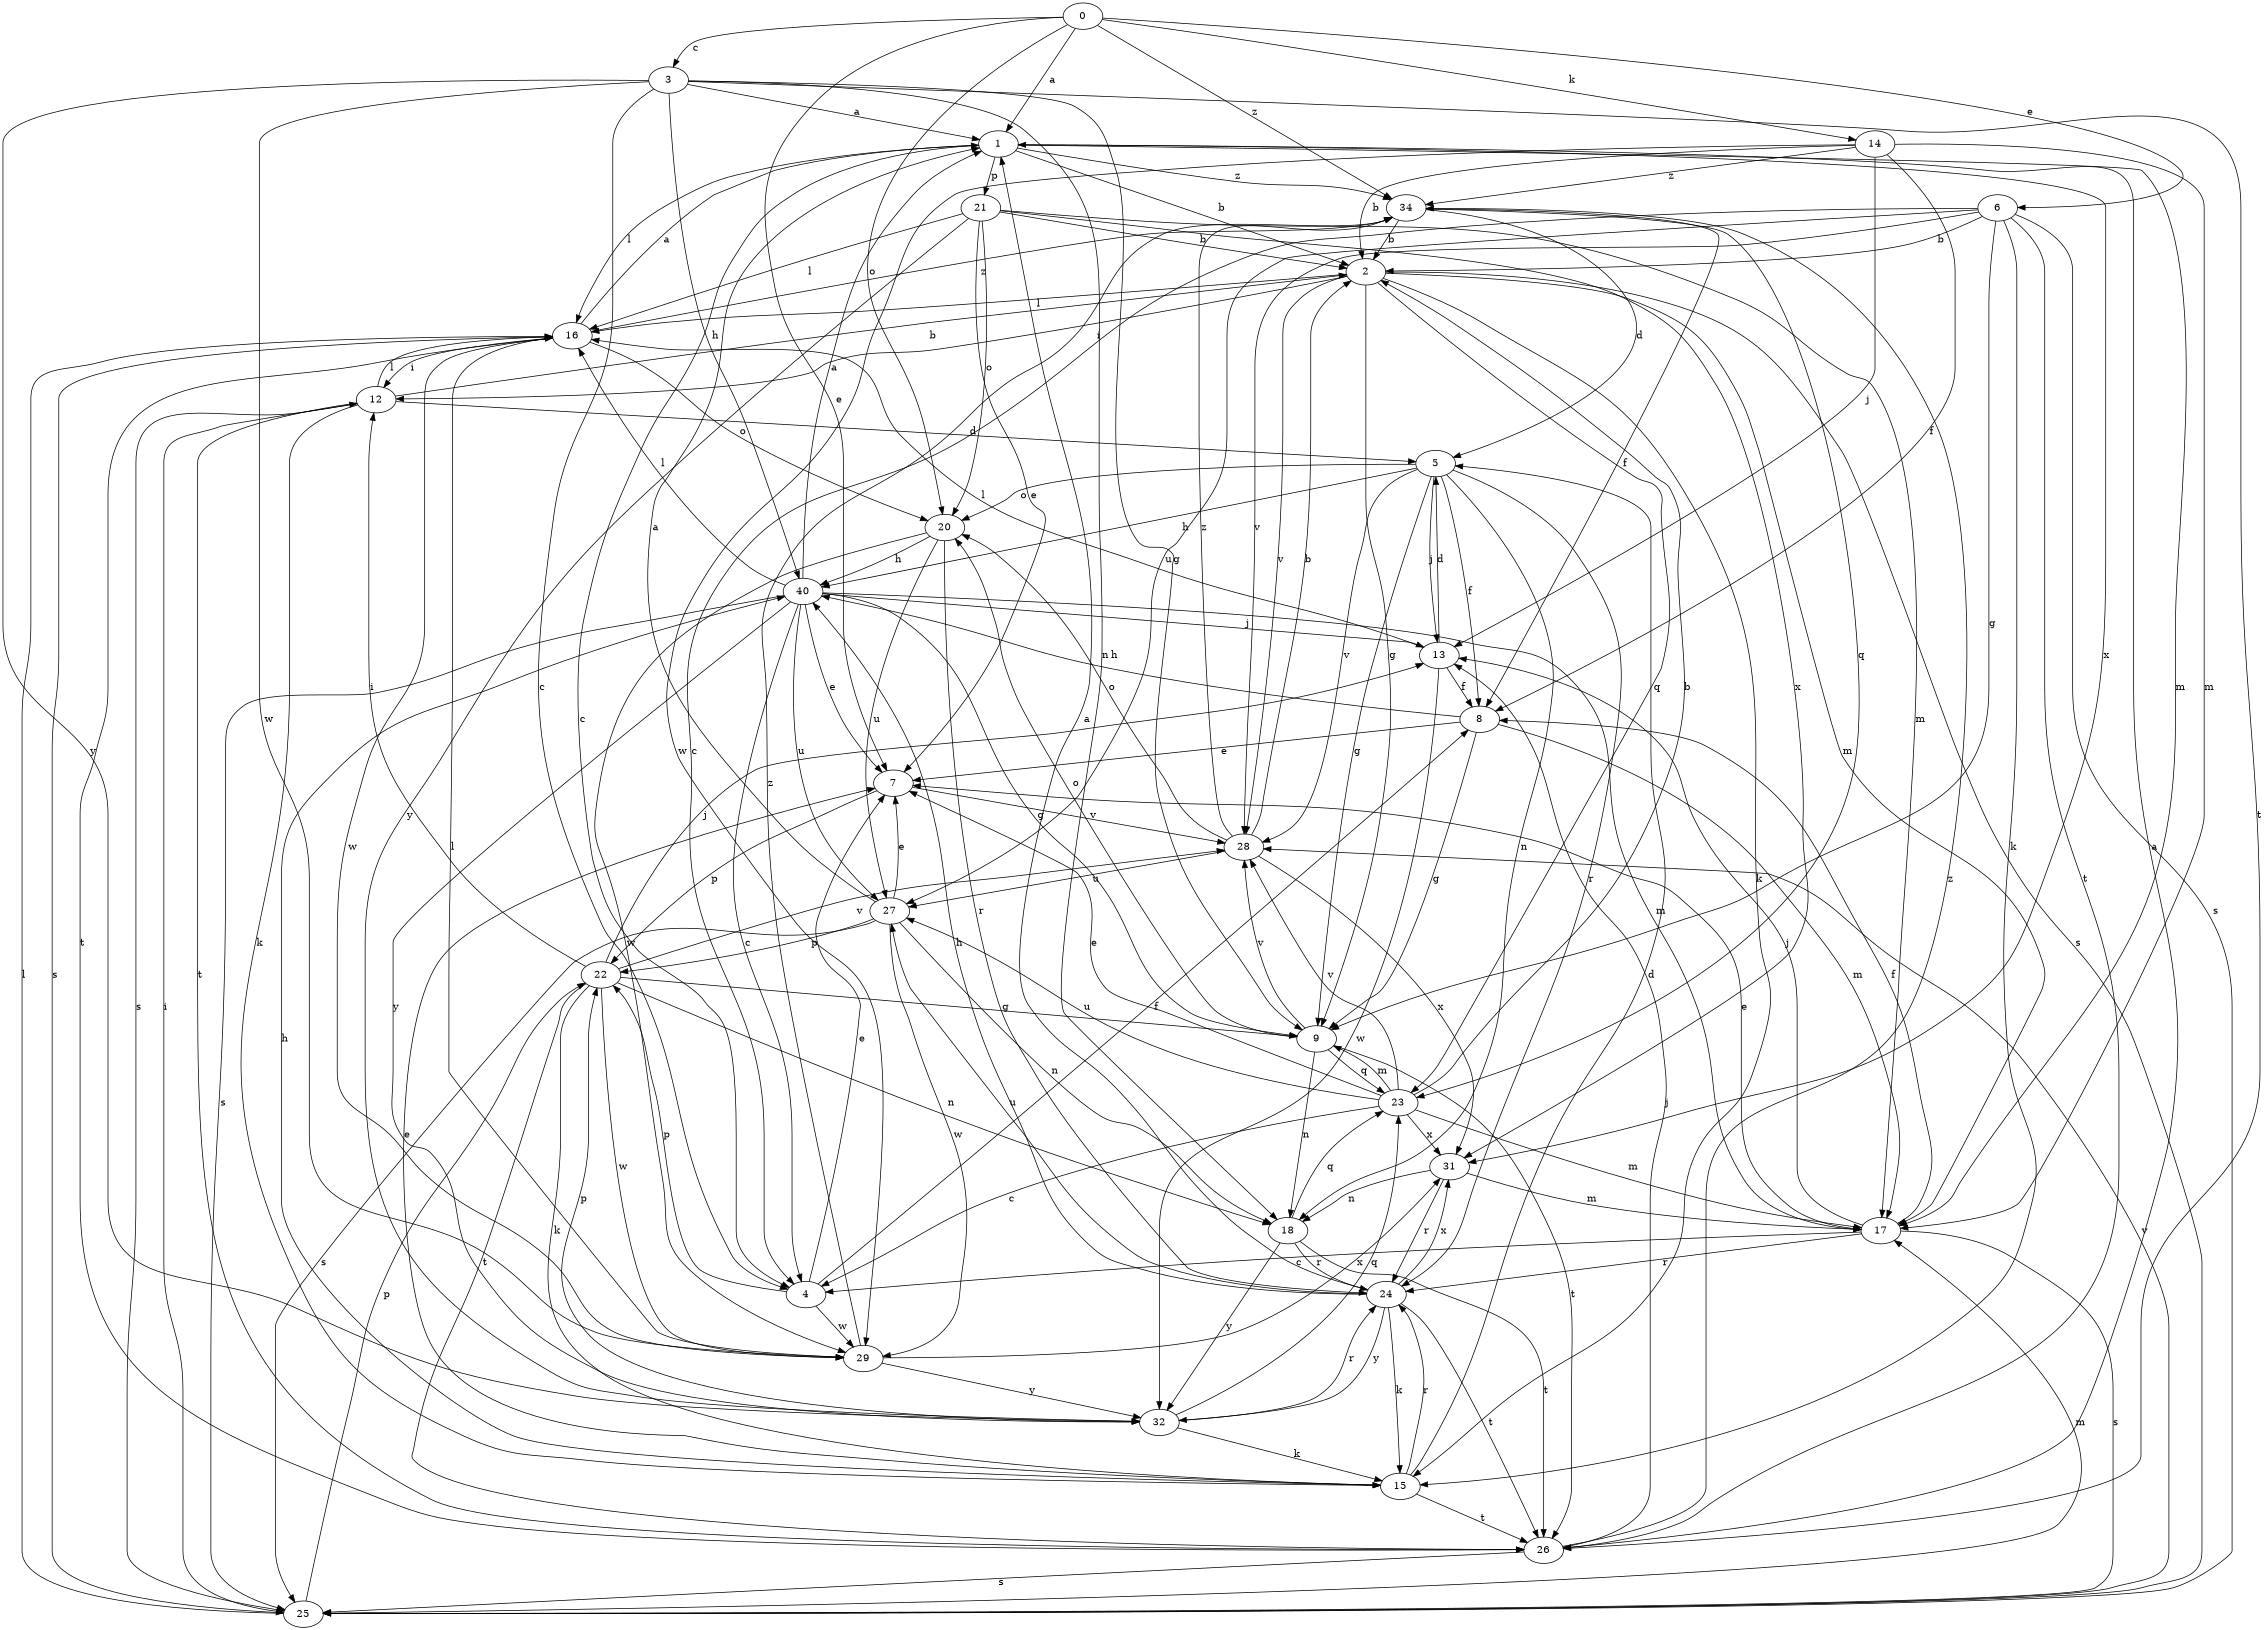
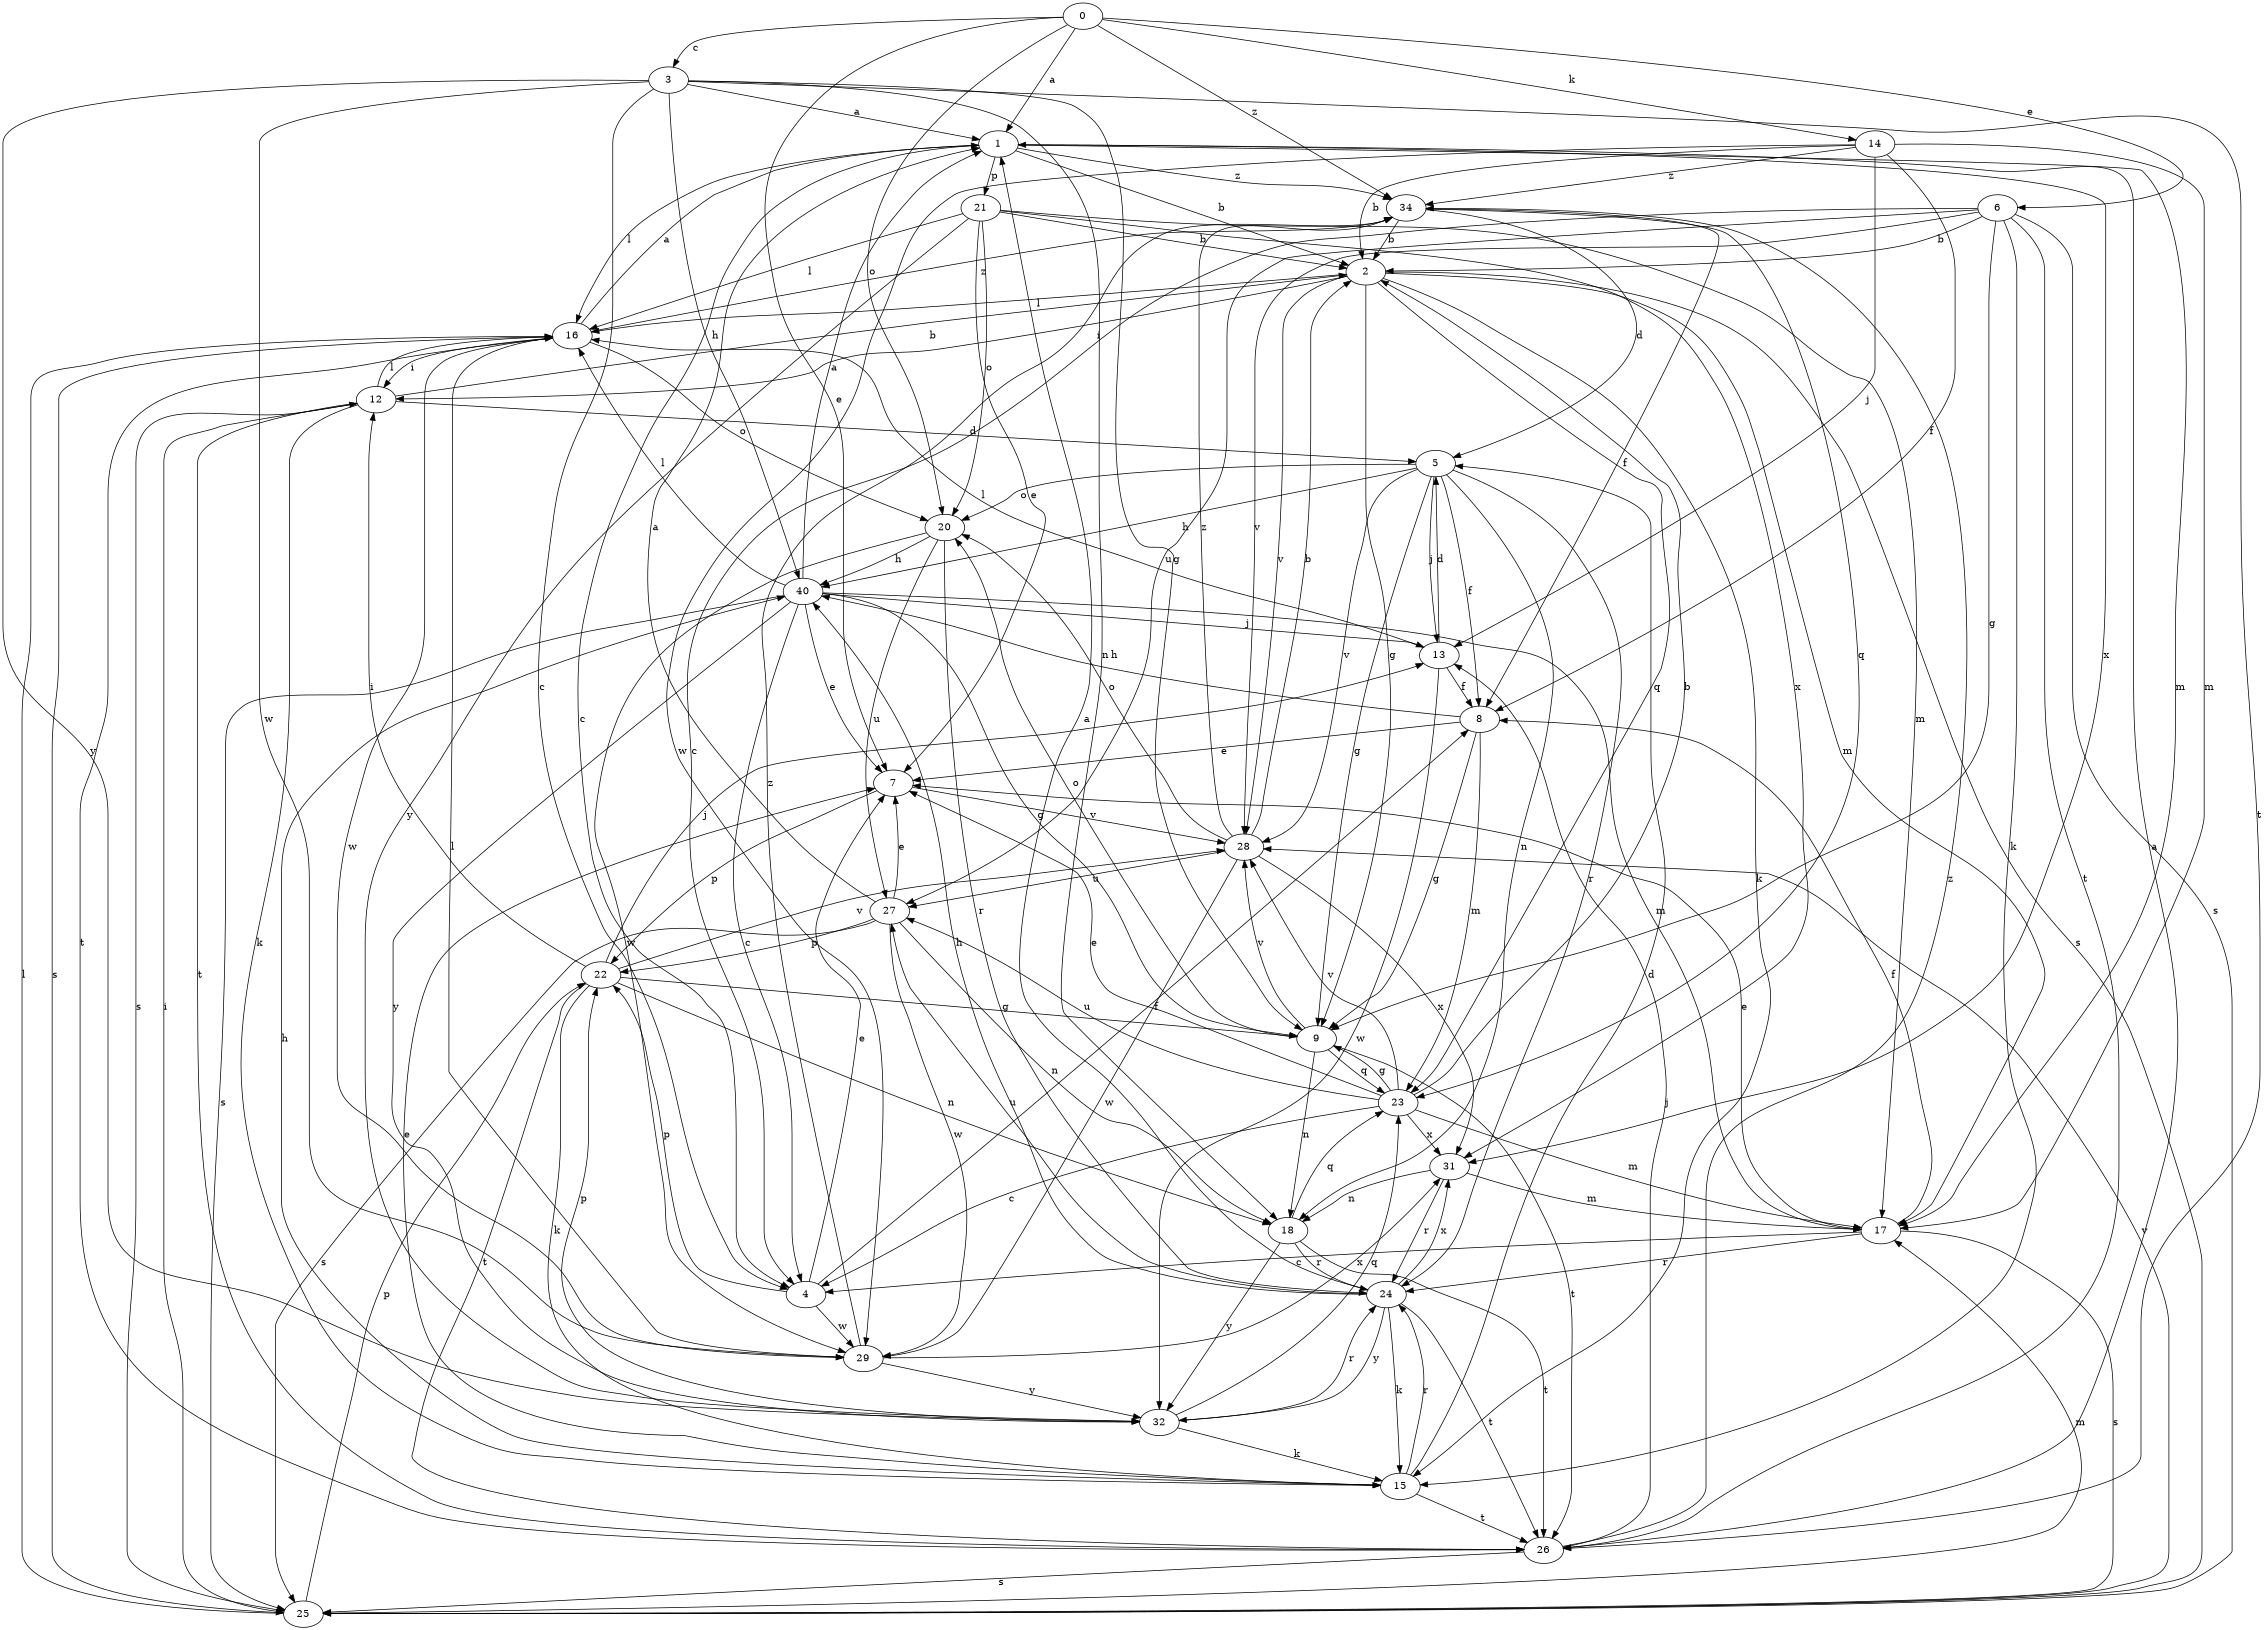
edge "40" -> "27": removed, label "u"
edge "17" -> "13": removed, label "j"
edge "8" -> "17": now "8" -> "23"
edge "23" -> "9": label "m" -> "g"
edge "22" -> "29": now "28" -> "29"
